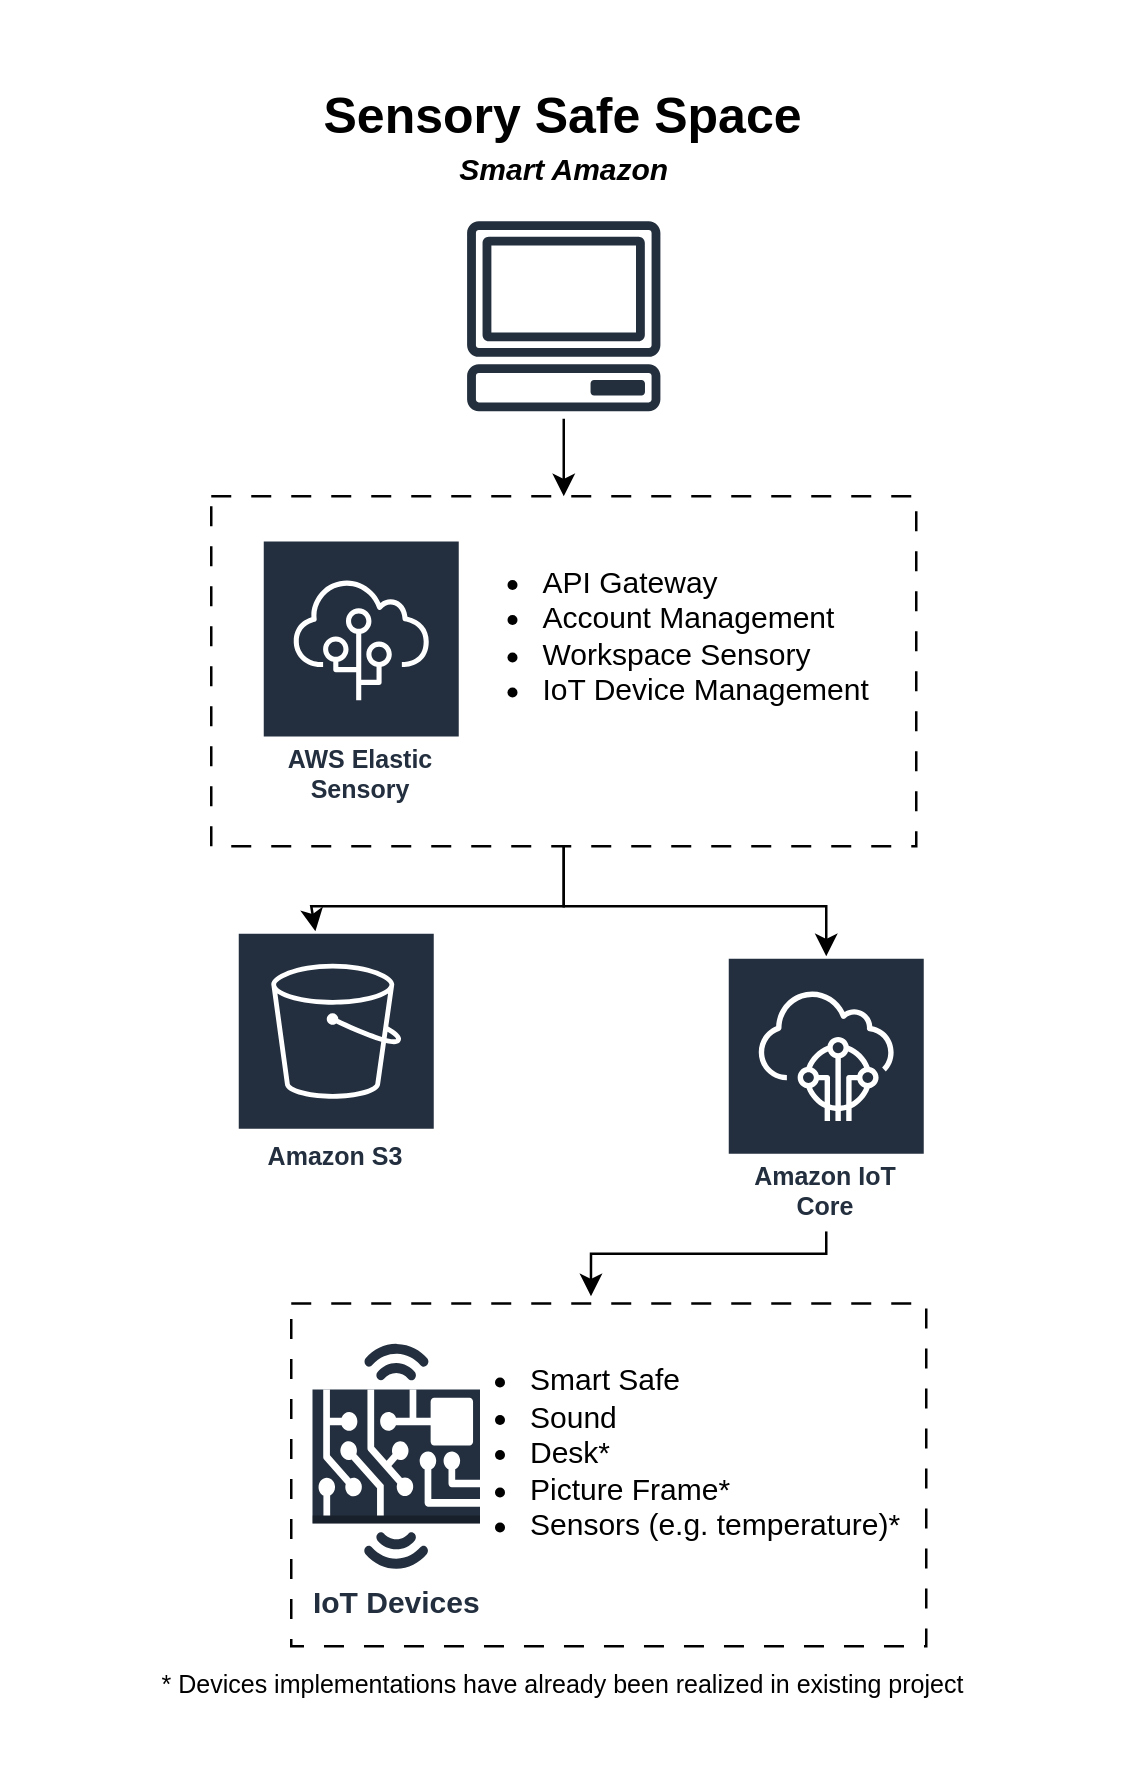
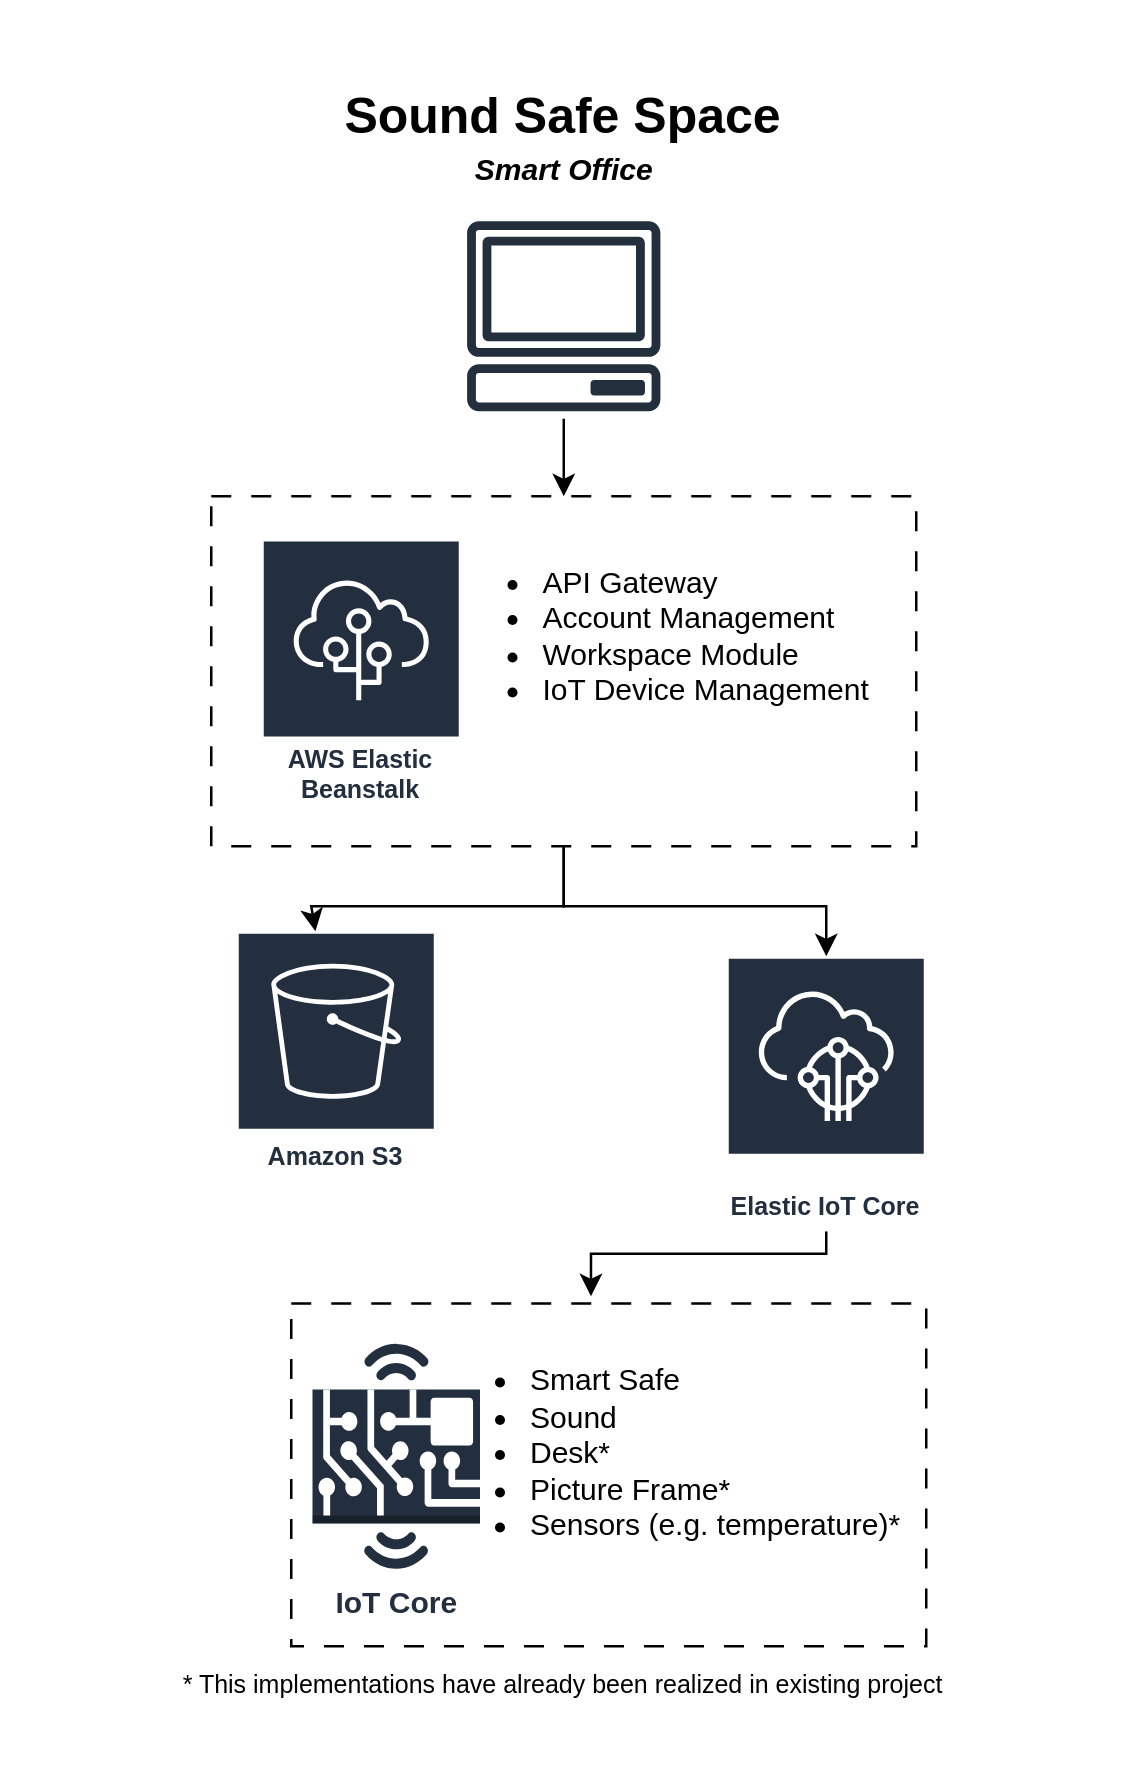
node "Sensory Safe Space": label "Sensory Safe Space" -> "Sound Safe Space"
node "Smart Amazon": label "Smart Amazon" -> "Smart Office"
node "API Gateway Account Management Workspace Sensory IoT Device Management": label "API Gateway Account Management Workspace Sensory IoT Device Management" -> "API Gateway Account Management Workspace Module IoT Device Management"
node "AWS Elastic Sensory": label "AWS Elastic Sensory" -> "AWS Elastic Beanstalk"
node "Amazon IoT Core": label "Amazon IoT Core" -> "Elastic IoT Core"
node "IoT Devices": label "IoT Devices" -> "IoT Core"
node "* Devices implementations have already been realized in existing project": label "* Devices implementations have already been realized in existing project" -> "* This implementations have already been realized in existing project"
